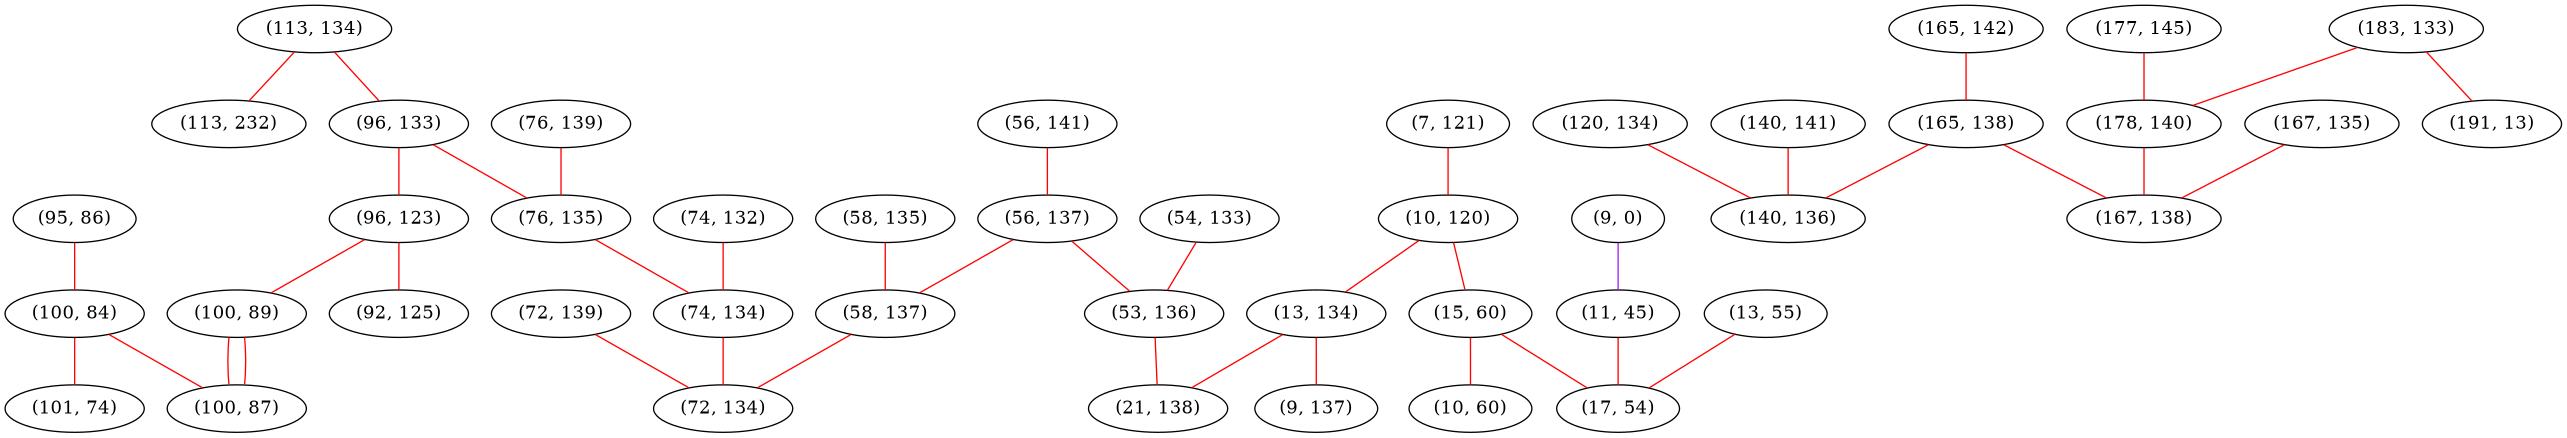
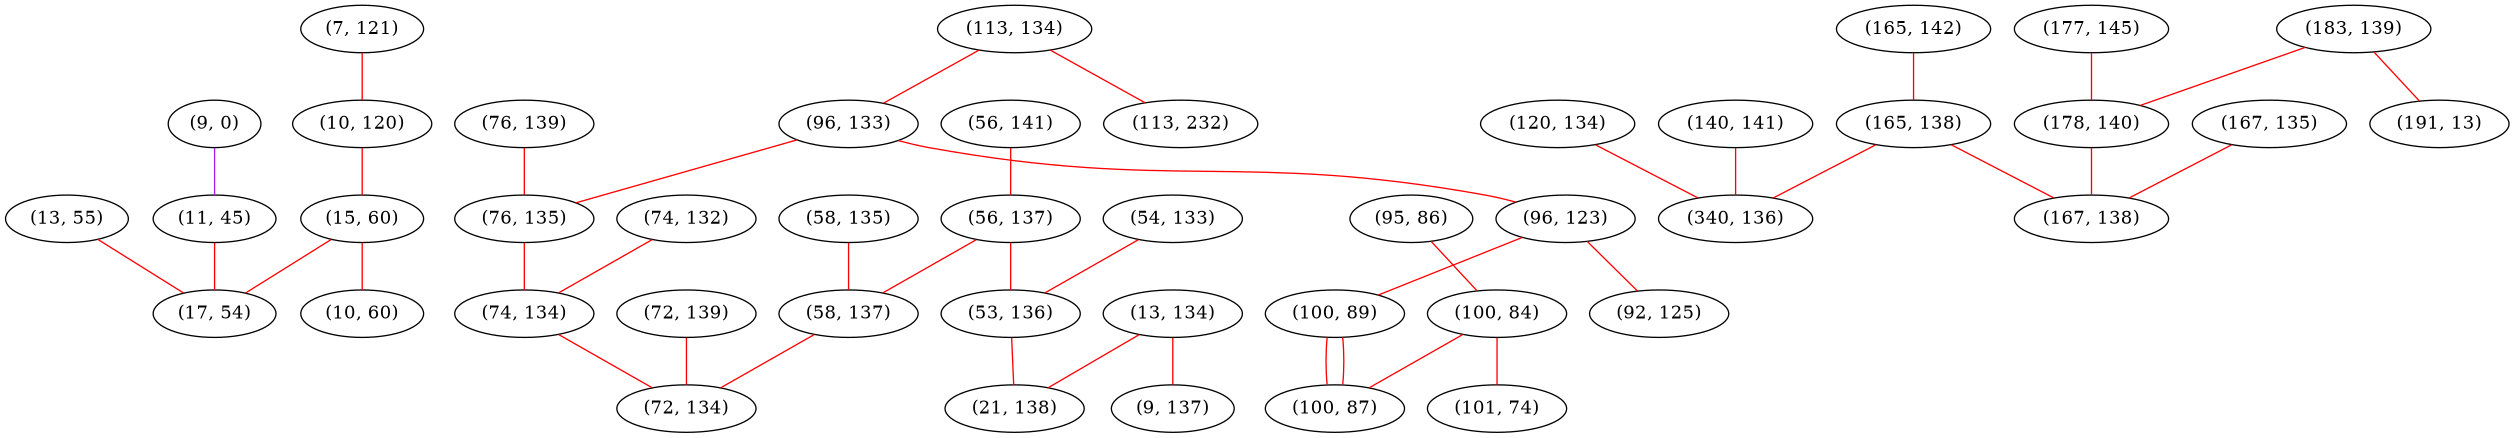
node "(183, 133)": label "(183, 133)" -> "(183, 139)"
node "(140, 136)": label "(140, 136)" -> "(340, 136)"
edge "(10, 120)" -- "(13, 134)": removed
